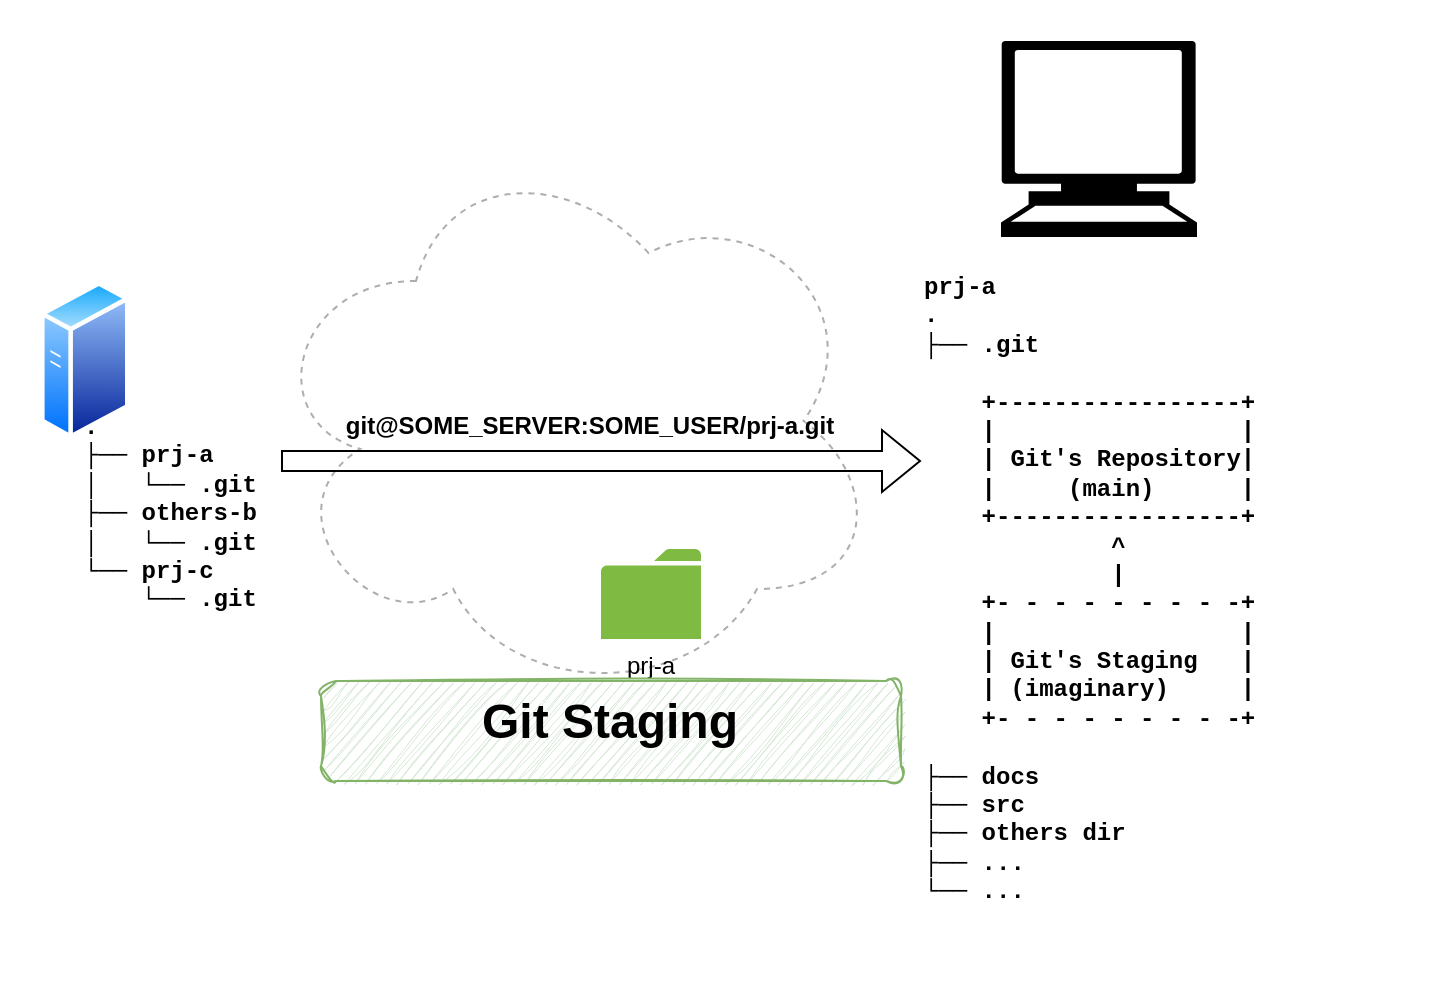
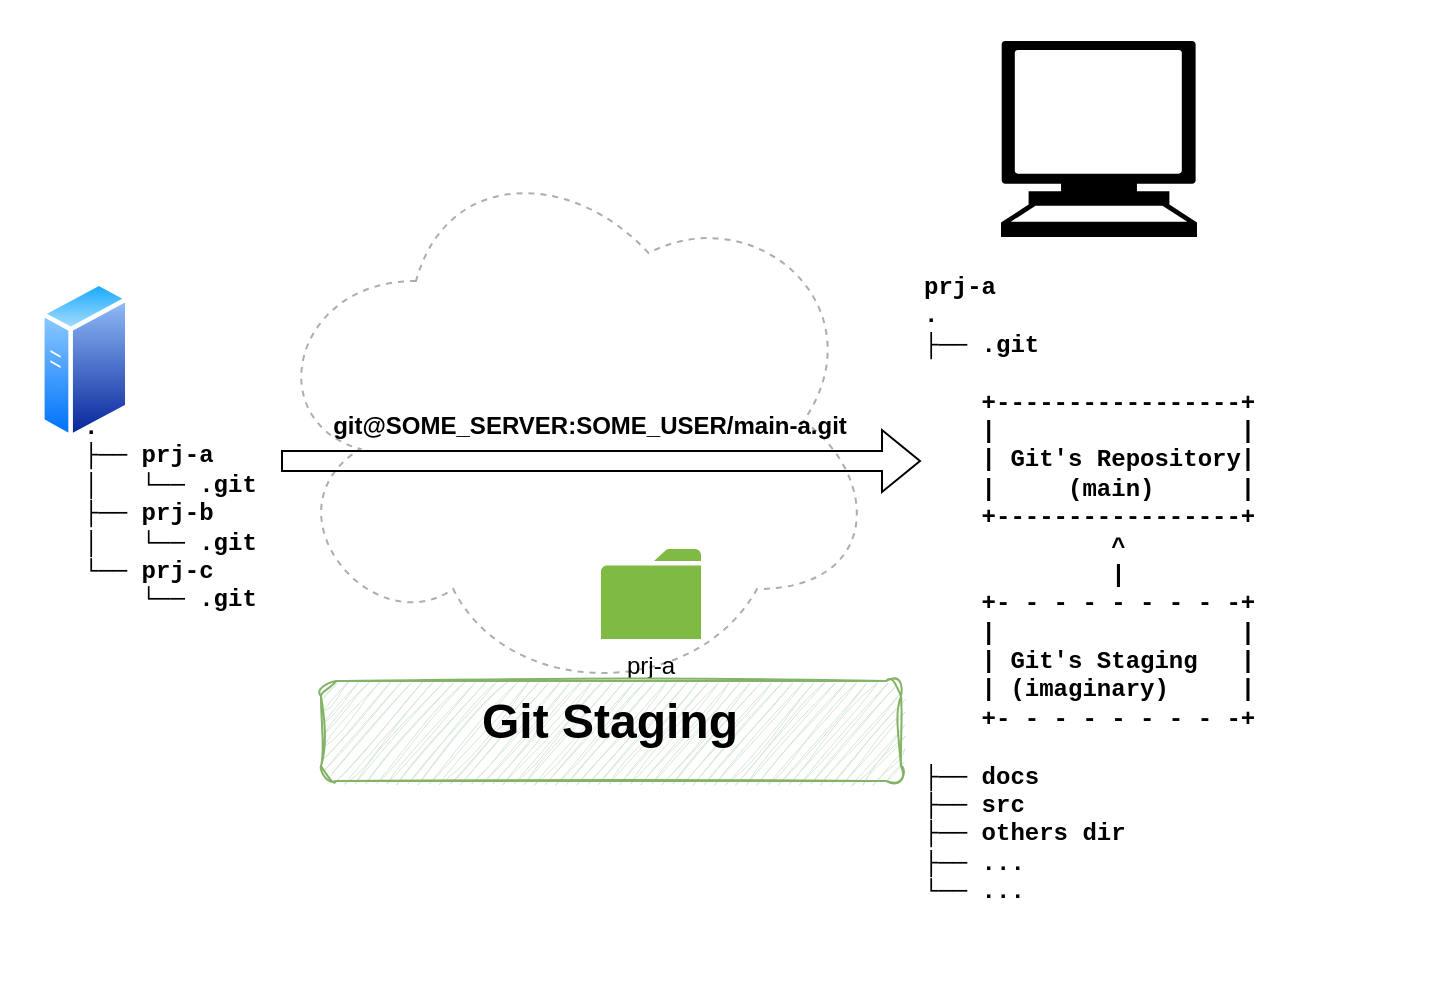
node "git@SOME_SERVER:SOME_USER/prj-a.git": label "git@SOME_SERVER:SOME_USER/prj-a.git" -> "git@SOME_SERVER:SOME_USER/main-a.git"
node ". ├── prj-a │ └── .git ├── others-b │ └── .git └── prj-c └── .git": label ". ├── prj-a │ └── .git ├── others-b │ └── .git └── prj-c └── .git" -> ". ├── prj-a │ └── .git ├── prj-b │ └── .git └── prj-c └── .git"
